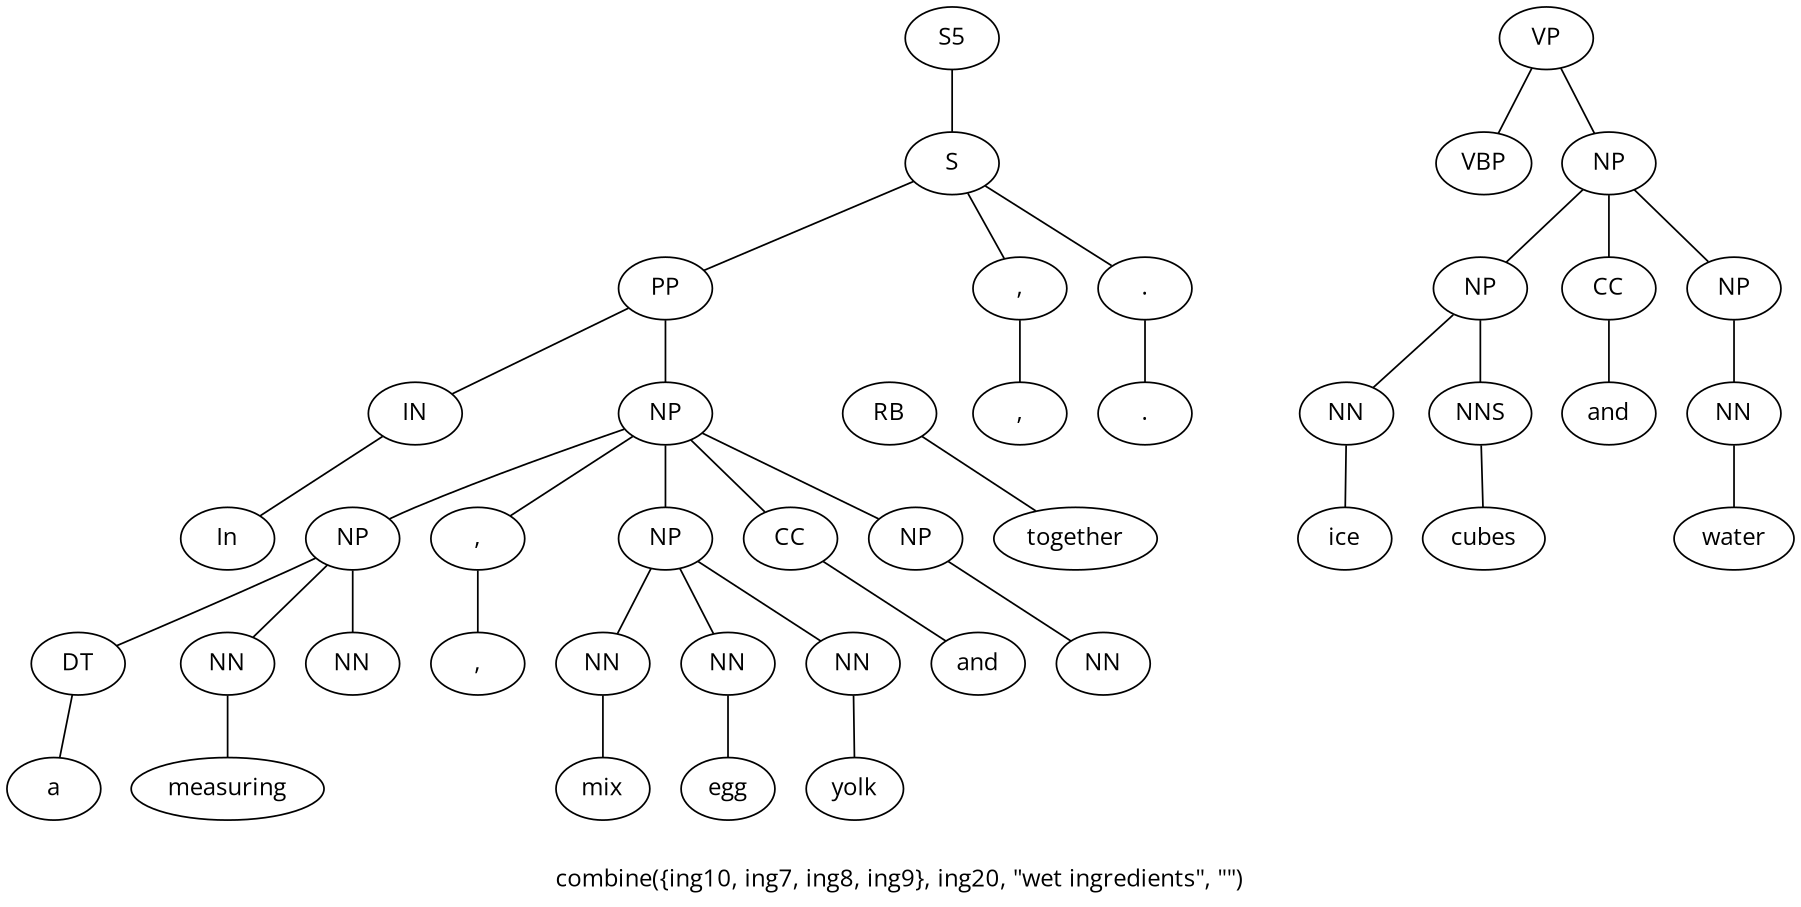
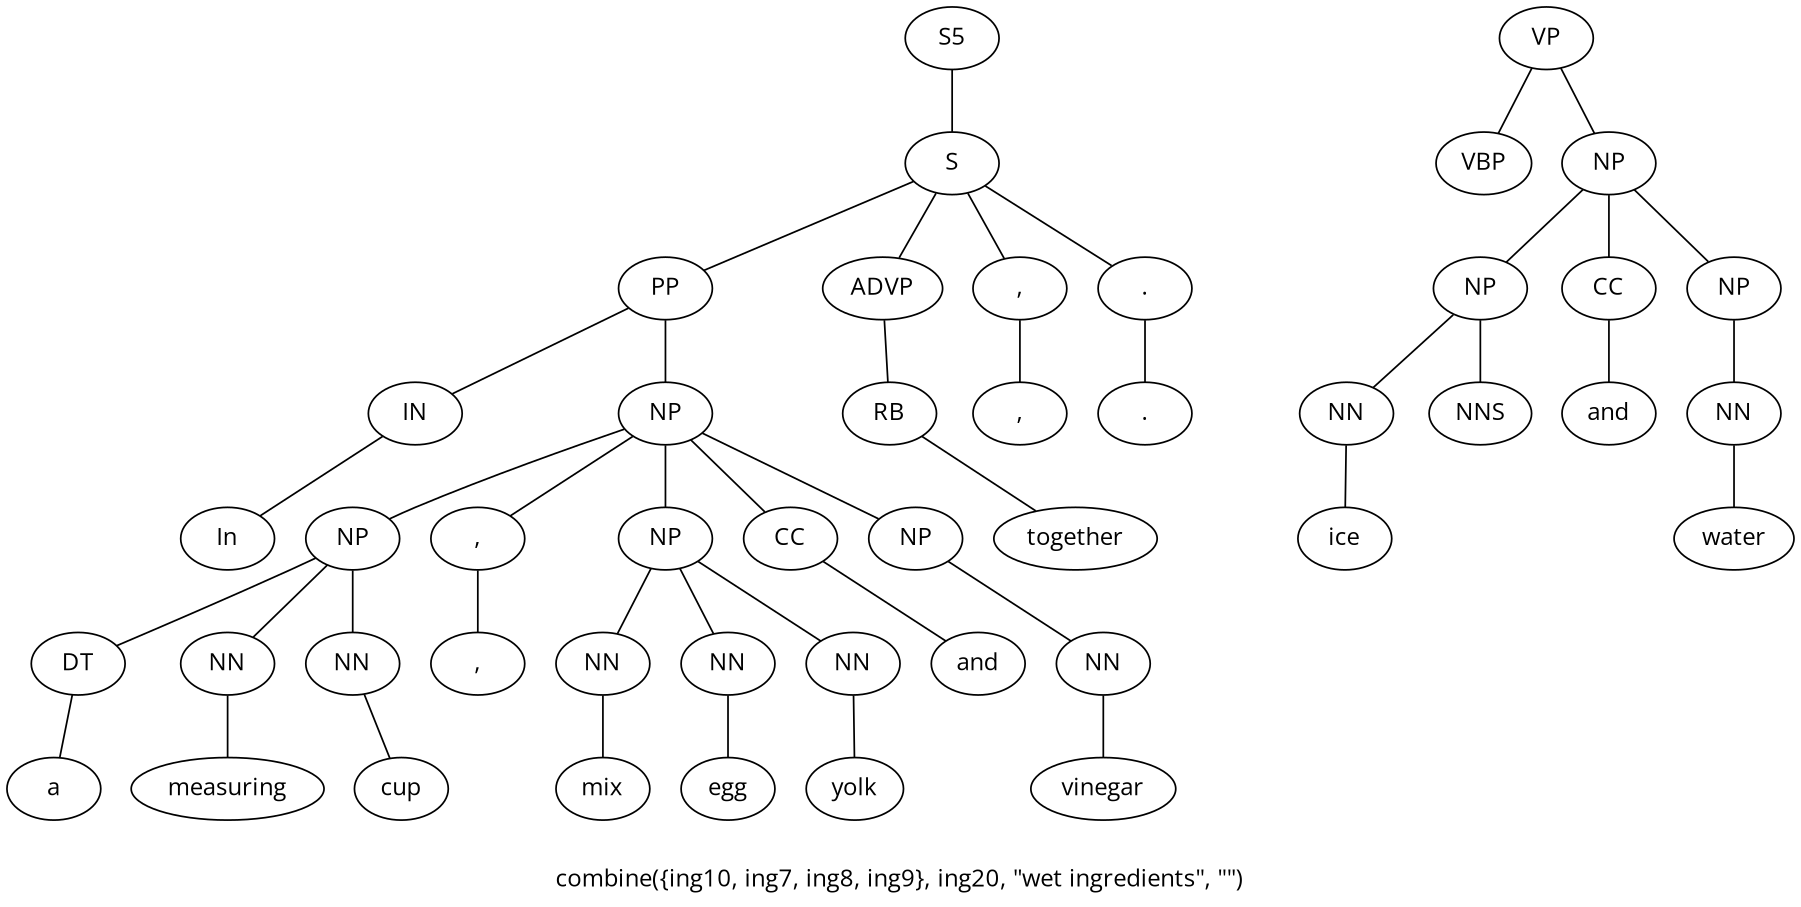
node "ADVP": added
node "cubes": removed
node "cup": added
node "vinegar": added
